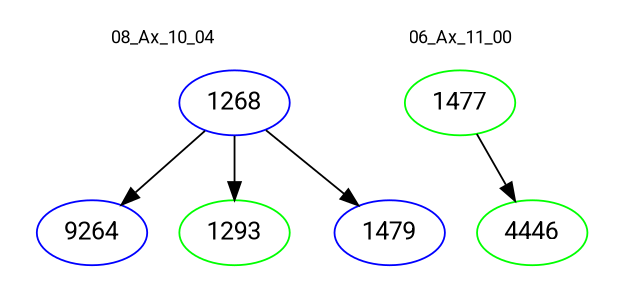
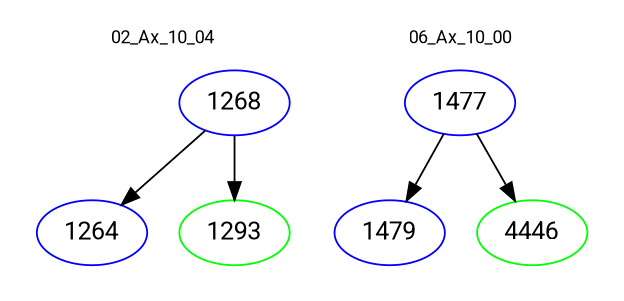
cluster "08_Ax_10_04": label "08_Ax_10_04" -> "02_Ax_10_04"
cluster "06_Ax_11_00": label "06_Ax_11_00" -> "06_Ax_10_00"
node "1477": color green -> blue
edge "1268" -> "1479": now "1477" -> "1479"
node "9264": label "9264" -> "1264"
